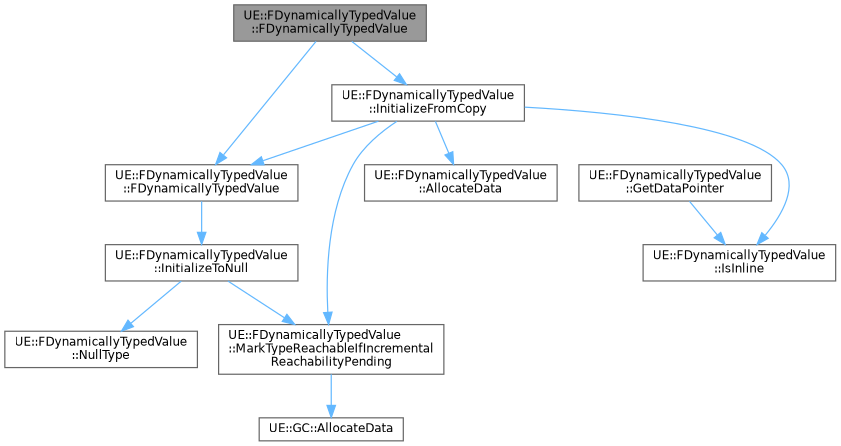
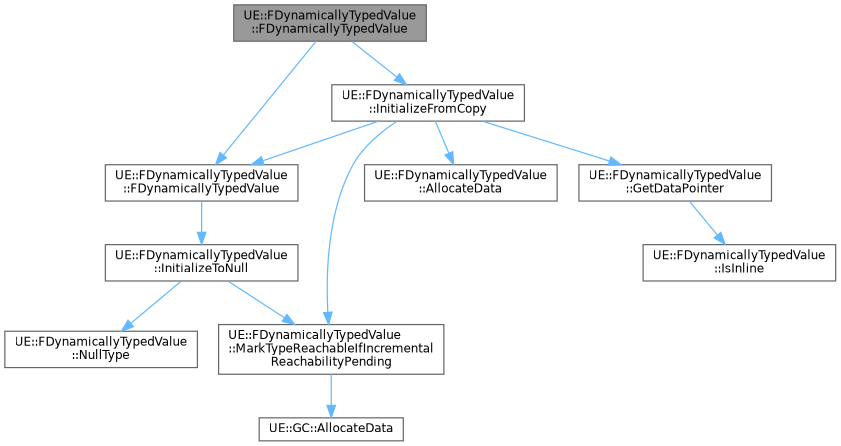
edge "UE::FDynamicallyTypedValue ::InitializeFromCopy" -> "UE::FDynamicallyTypedValue ::IsInline": now "UE::FDynamicallyTypedValue ::InitializeFromCopy" -> "UE::FDynamicallyTypedValue ::GetDataPointer"
